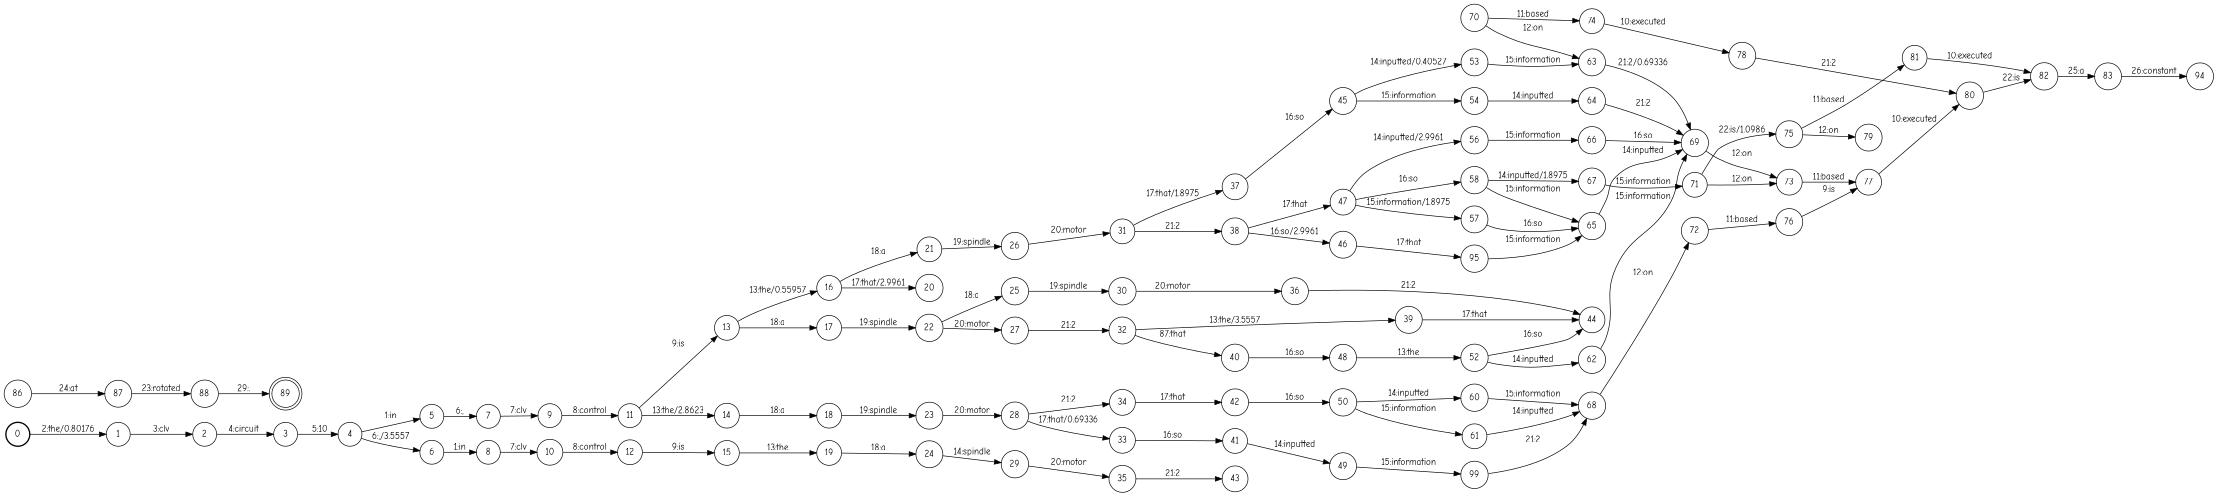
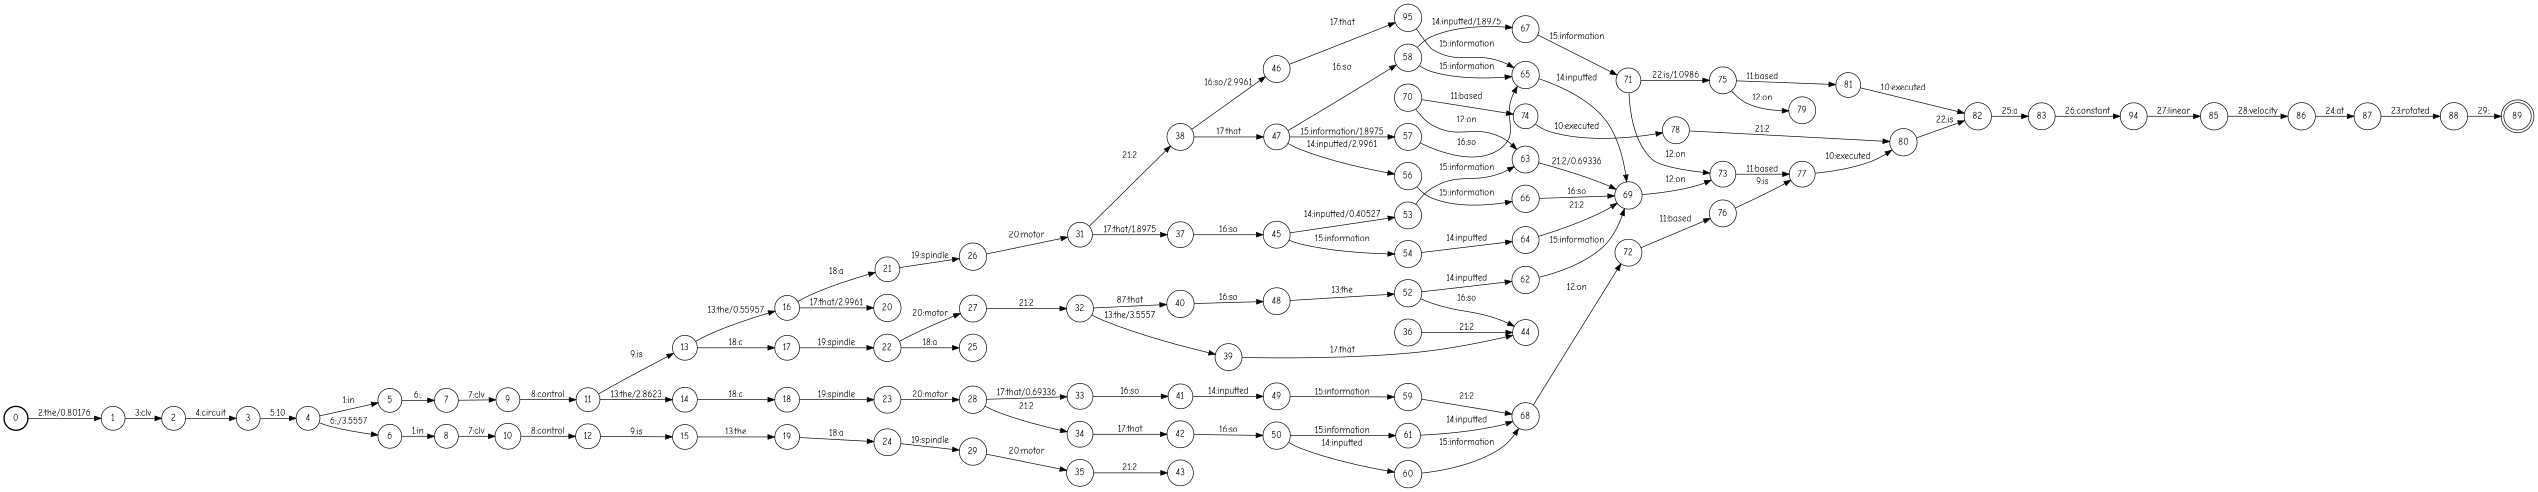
node "85": added
node "30": removed
edge "24" -> "29": label "14:spindle" -> "19:spindle"
node "99": label "99" -> "59"
